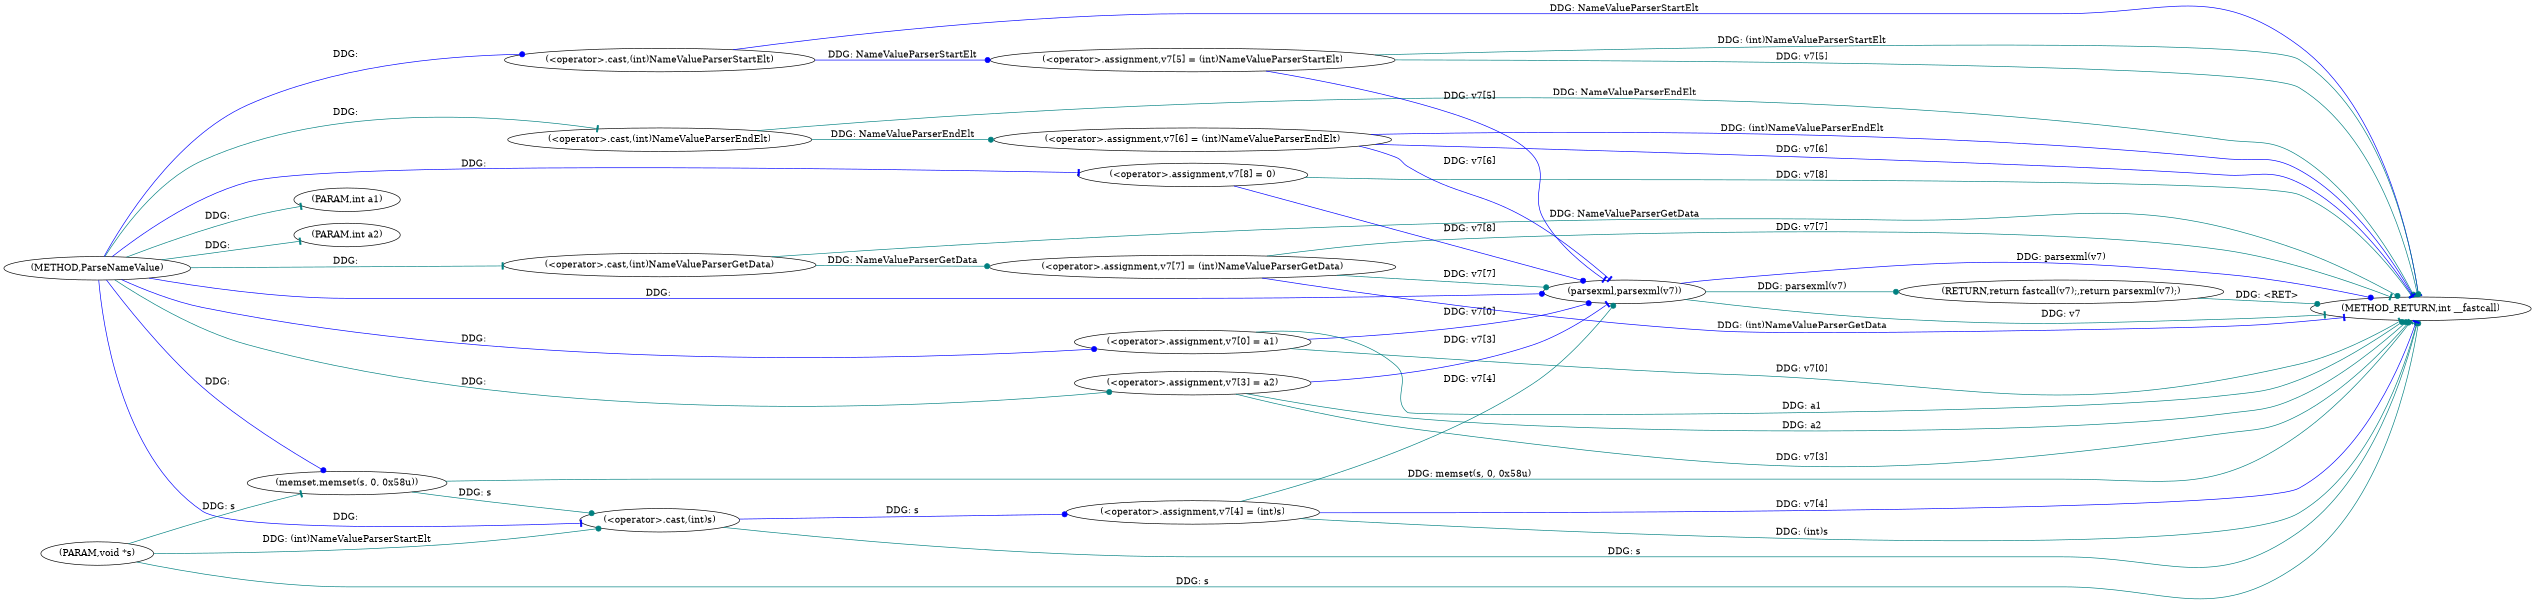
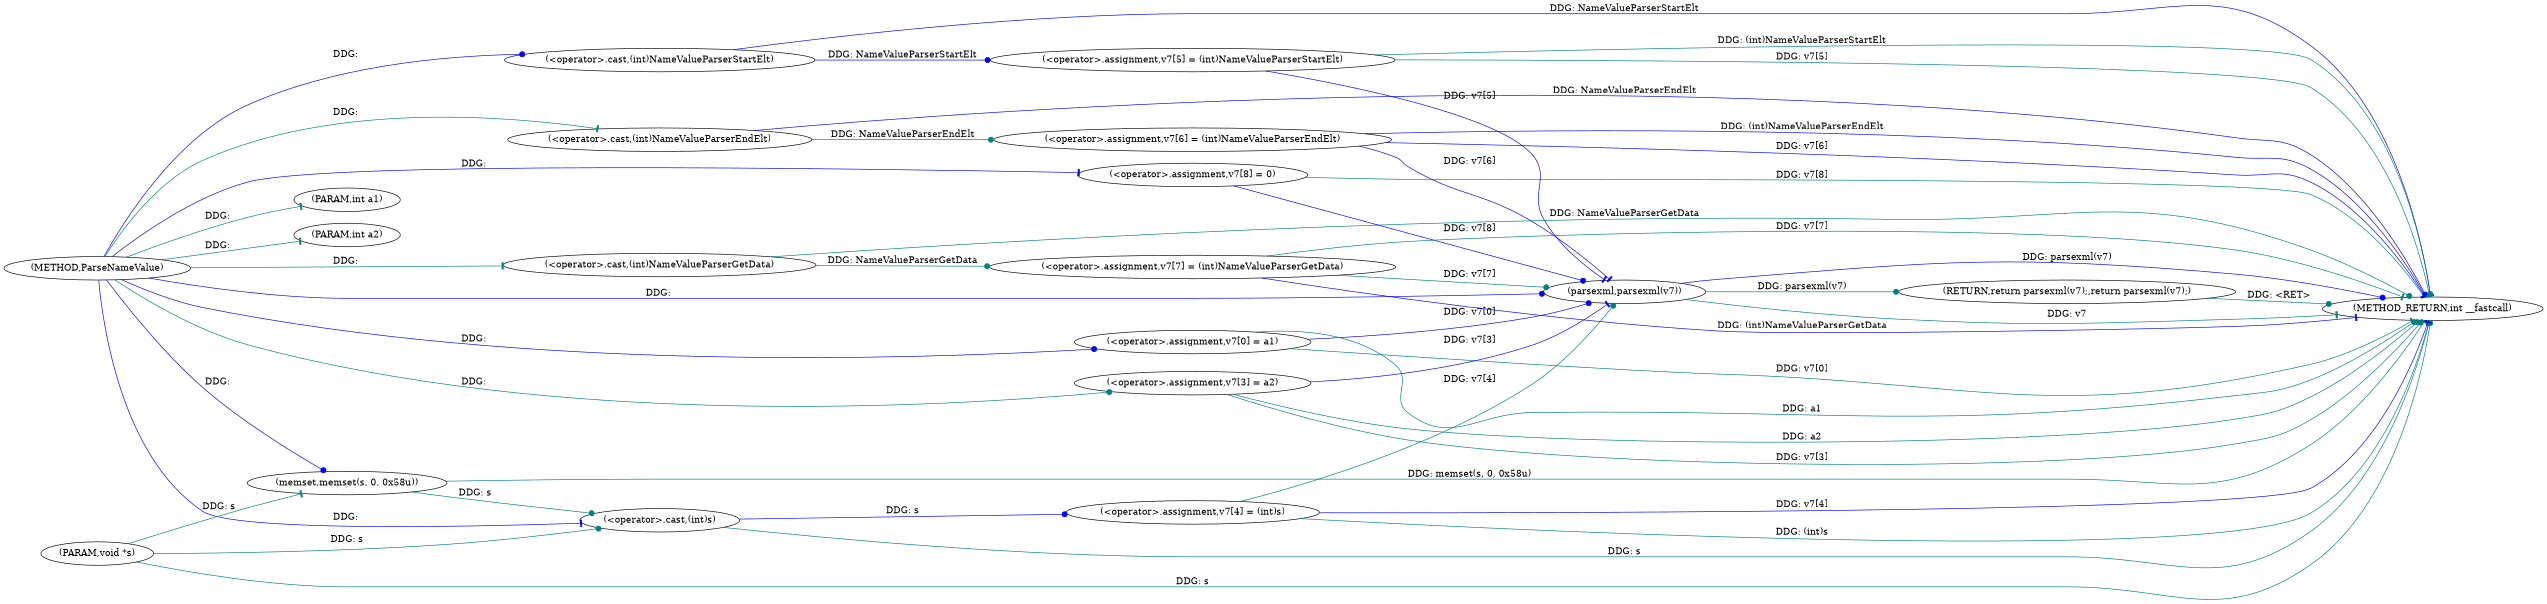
edge "(<operator>.cast,(int)NameValueParserEndElt)" -> "(METHOD_RETURN,int __fastcall)": color teal -> blue
node "(RETURN,return fastcall(v7);,return parsexml(v7);)": label "(RETURN,return fastcall(v7);,return parsexml(v7);)" -> "(RETURN,return parsexml(v7);,return parsexml(v7);)"
edge "(PARAM,void *s)" -> "(<operator>.cast,(int)s)": label "DDG: (int)NameValueParserStartElt" -> "DDG: s"
